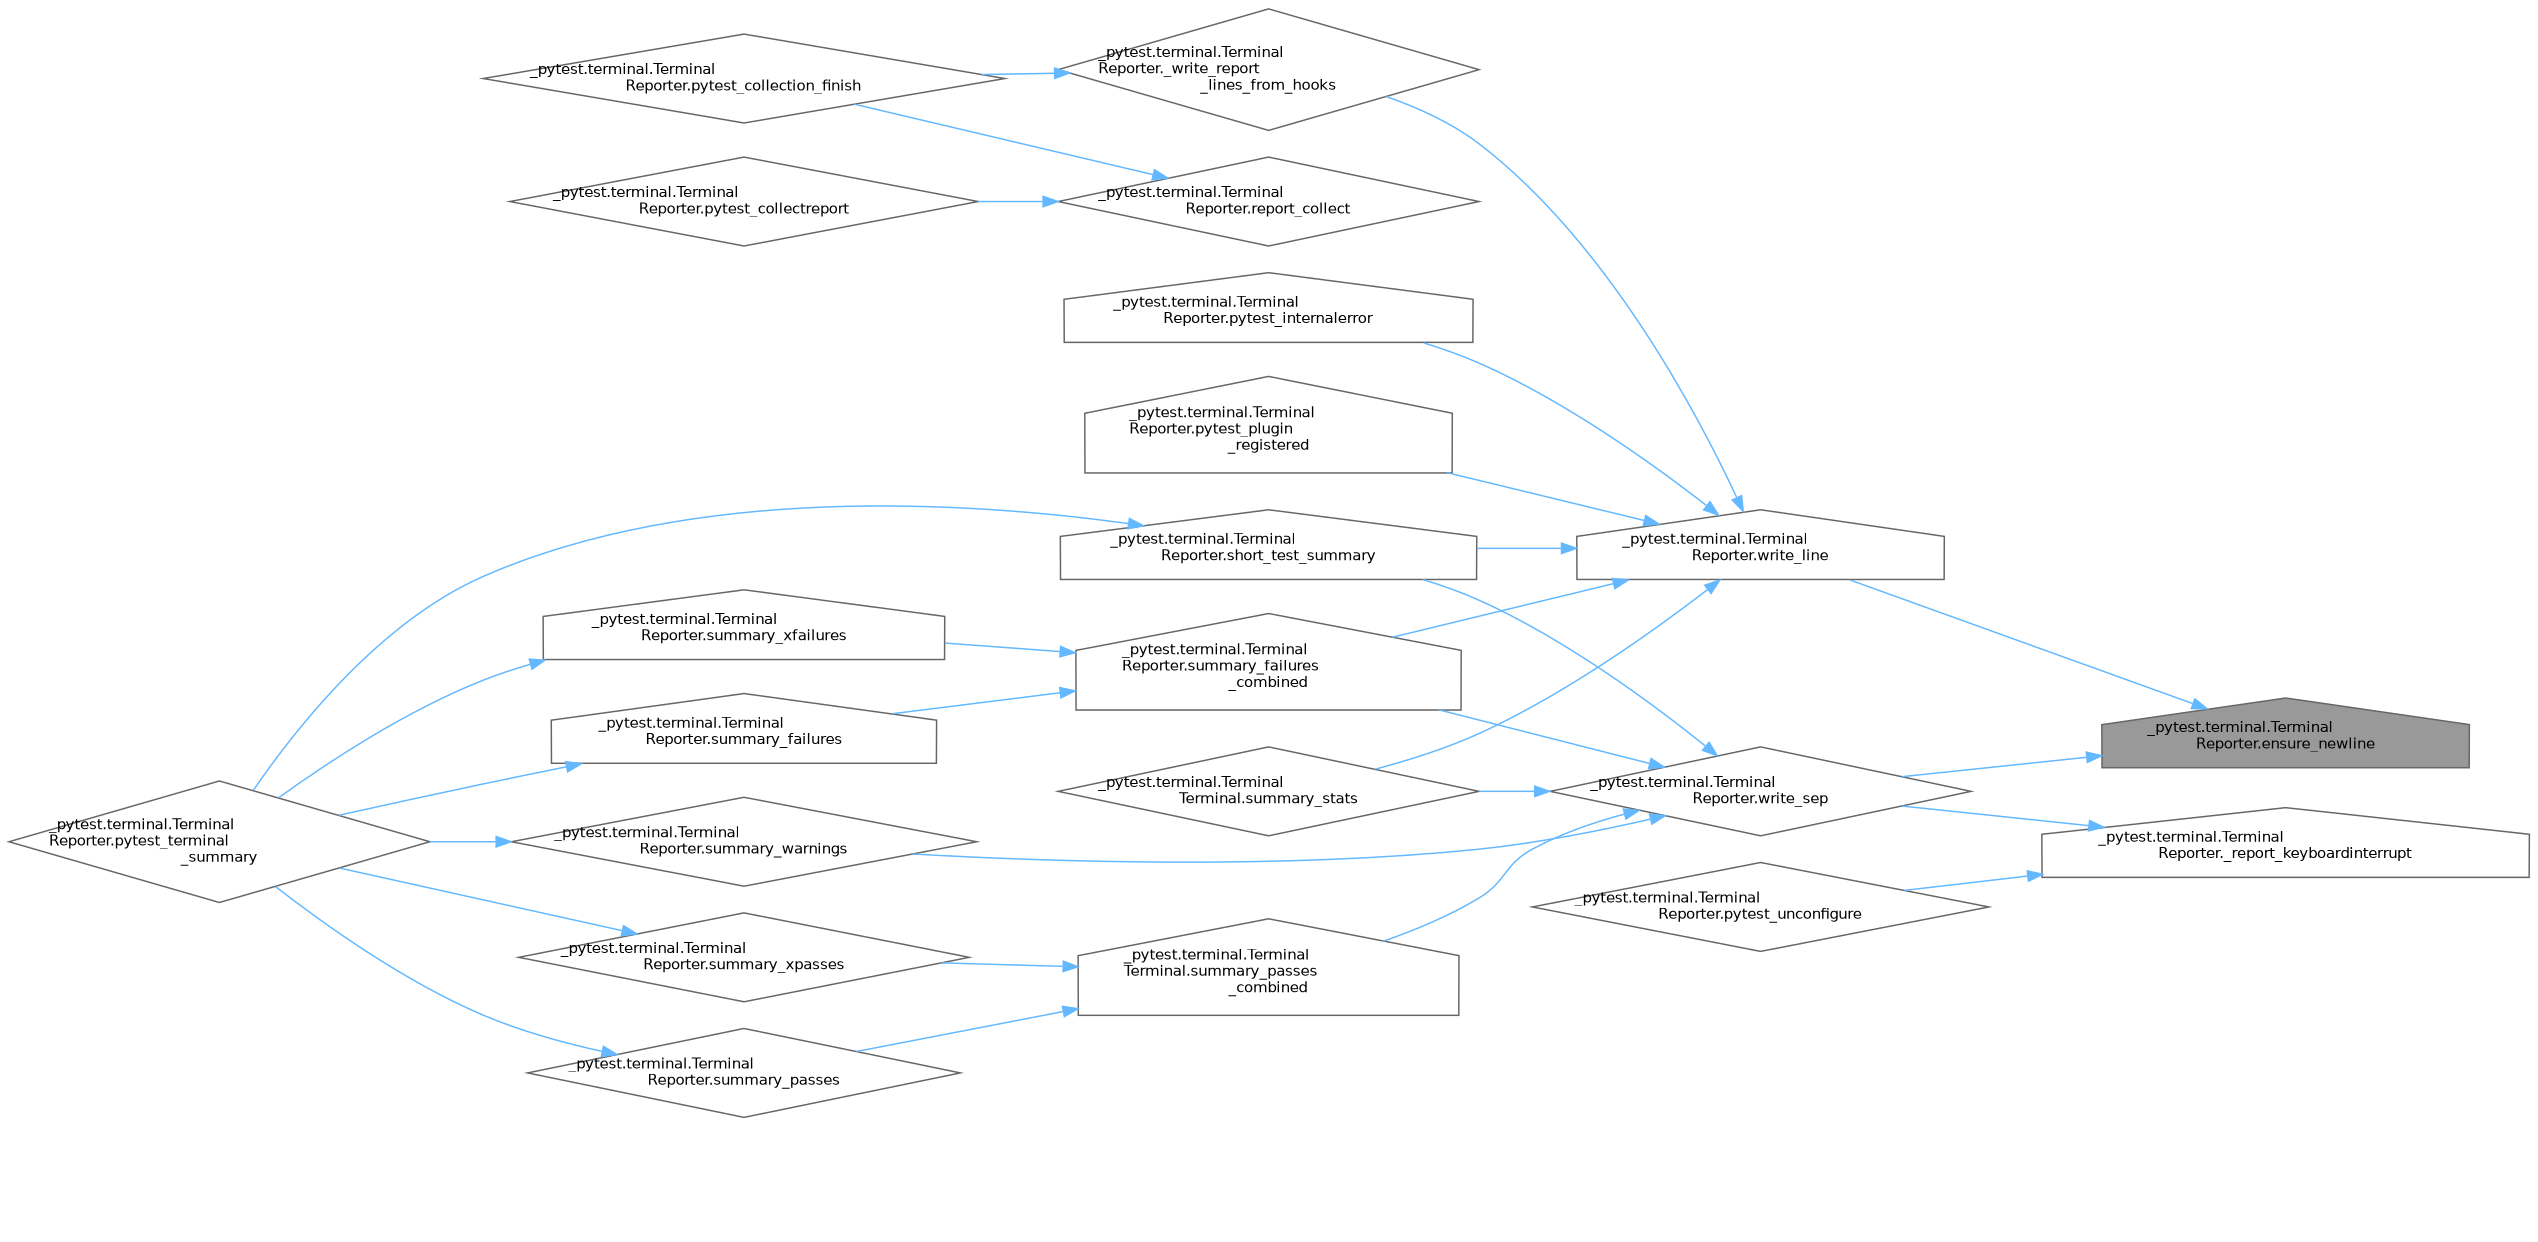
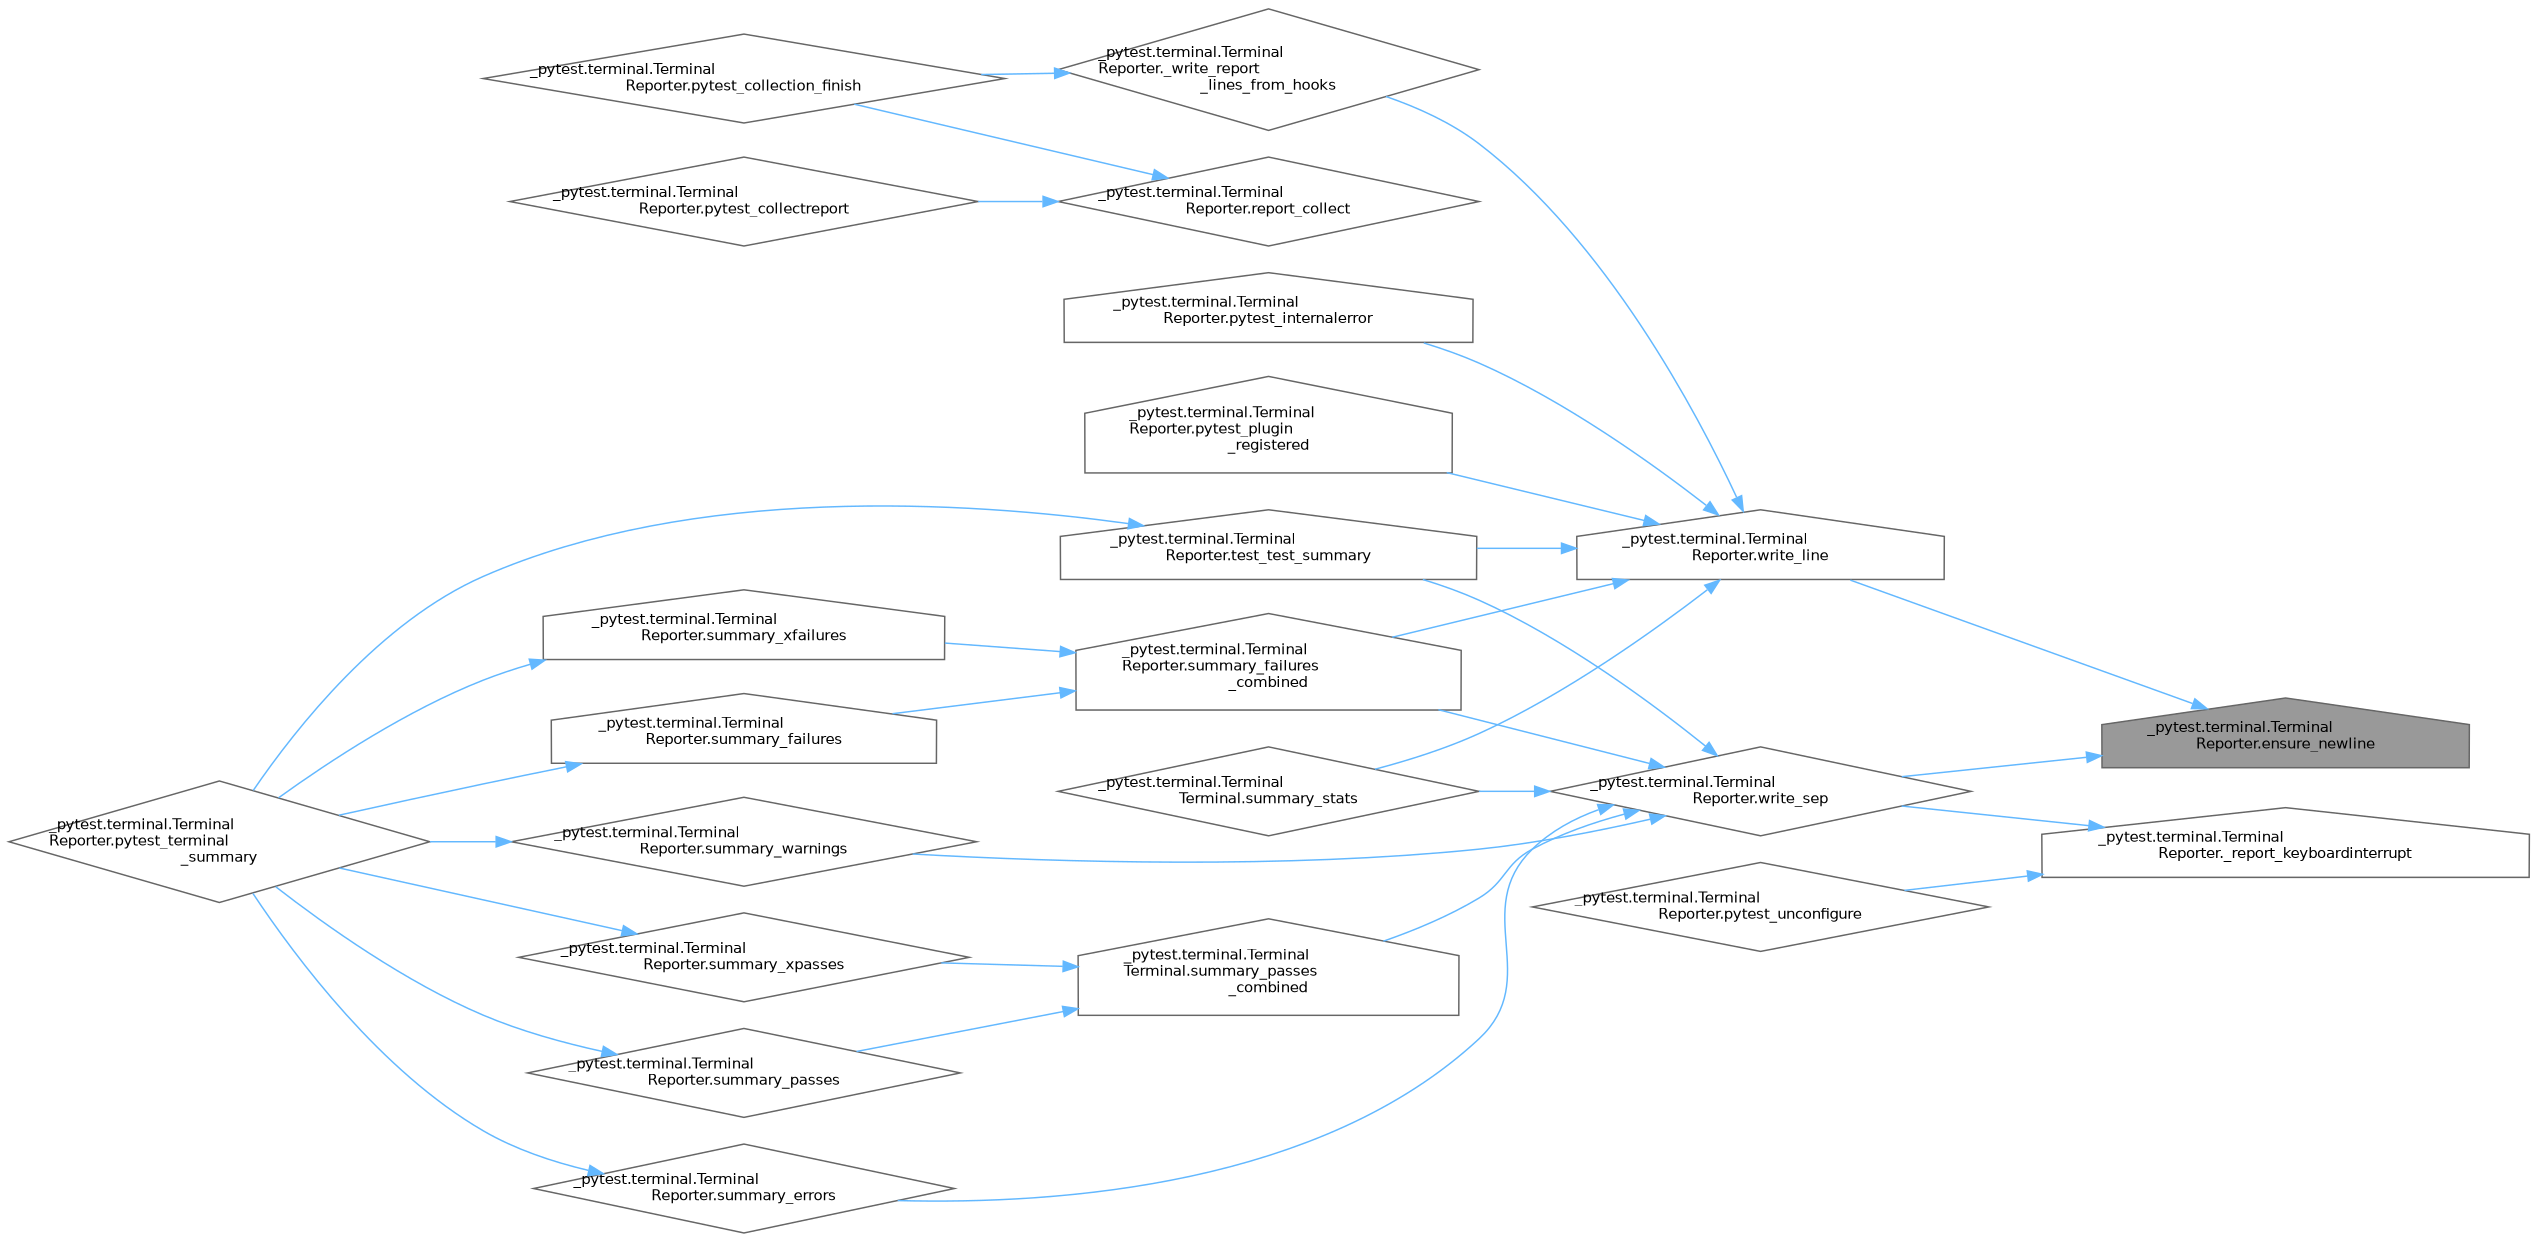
node "_pytest.terminal.Terminal Reporter.short_test_summary": label "_pytest.terminal.Terminal Reporter.short_test_summary" -> "_pytest.terminal.Terminal Reporter.test_test_summary"
node "_pytest.terminal.Terminal Reporter.summary_errors": added
